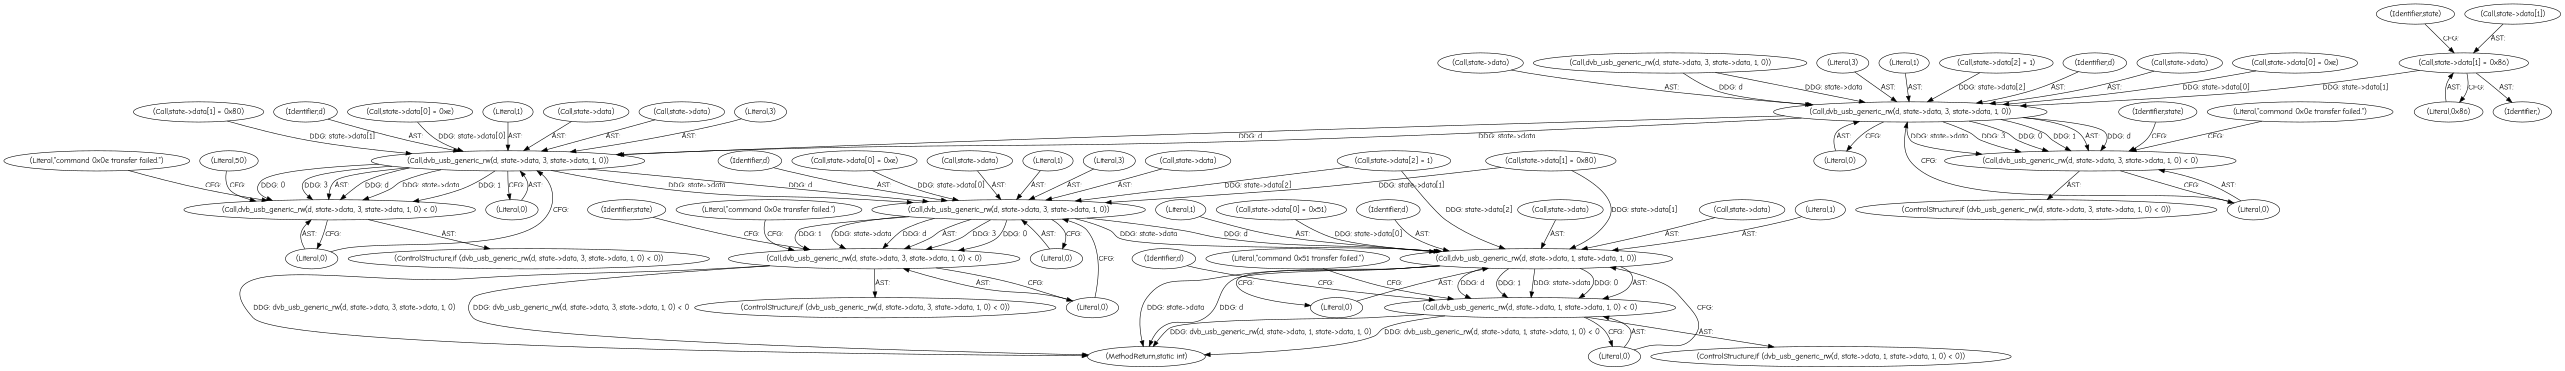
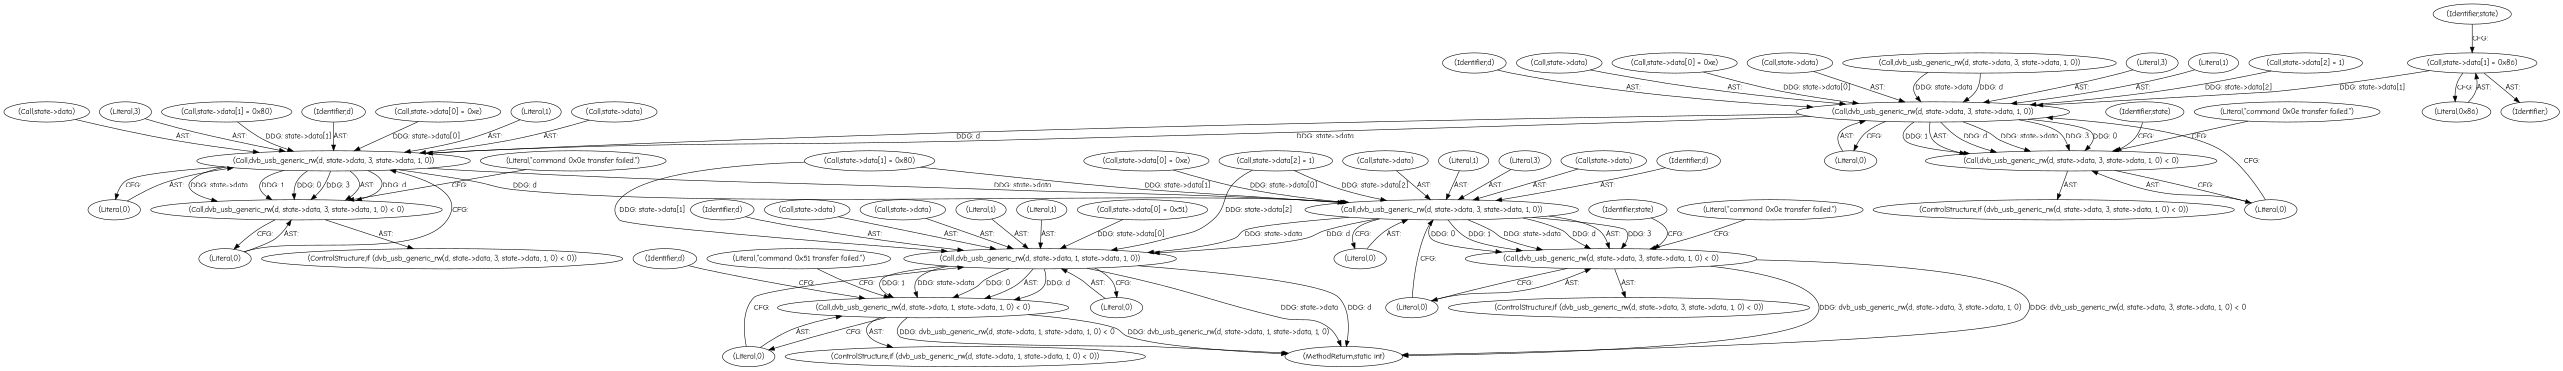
node "(Call,state->data[1])": removed
node "(Literal,50)": removed
